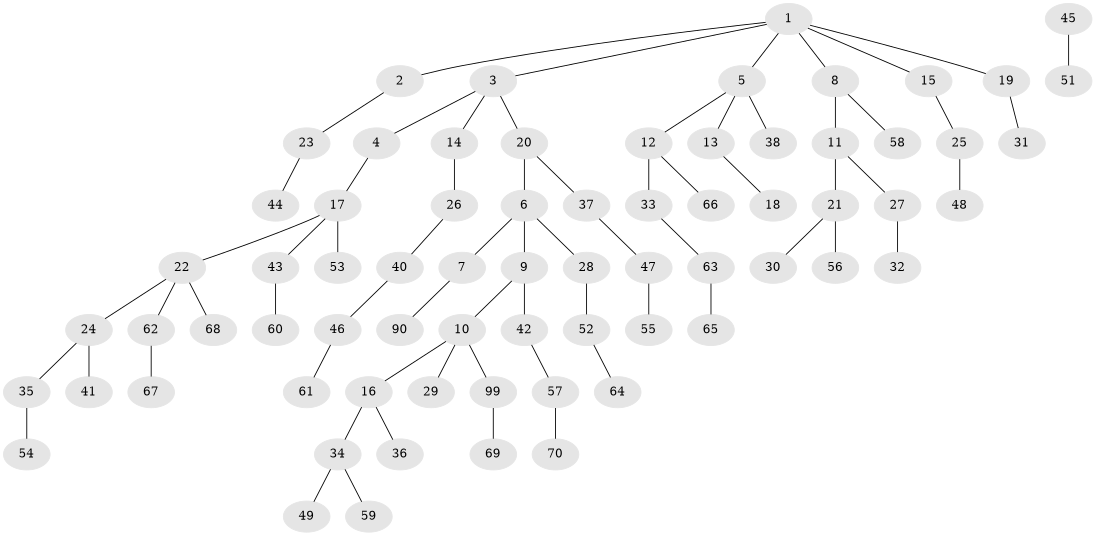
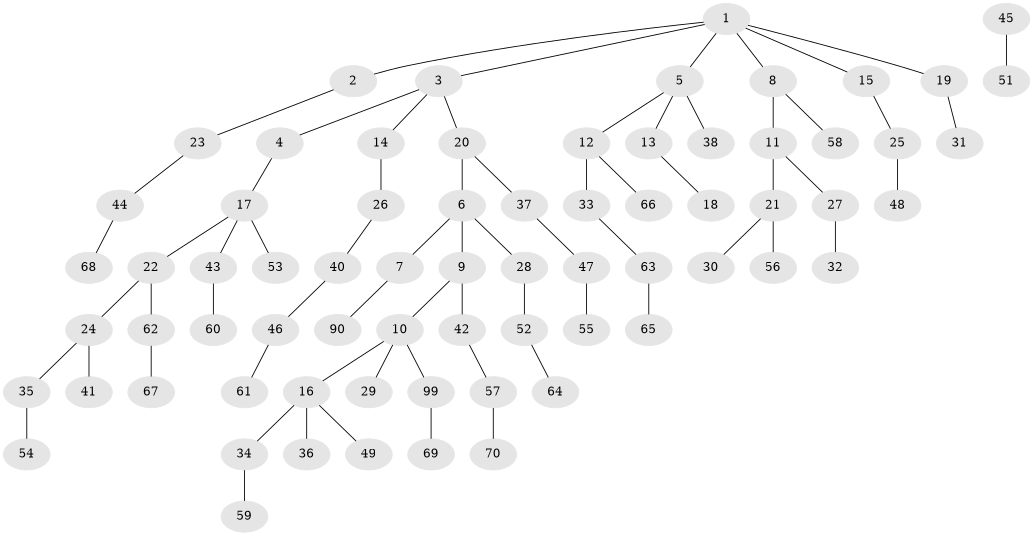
edge "22" -- "68": now "44" -- "68"
edge "34" -- "49": now "16" -- "49"
